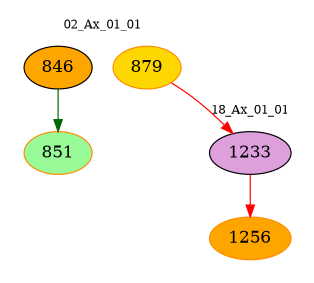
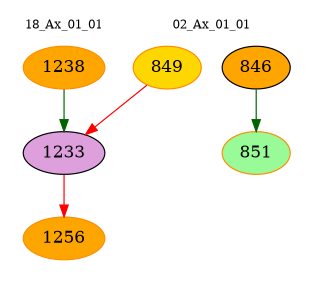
node "1238": added
node "879": label "879" -> "849"
